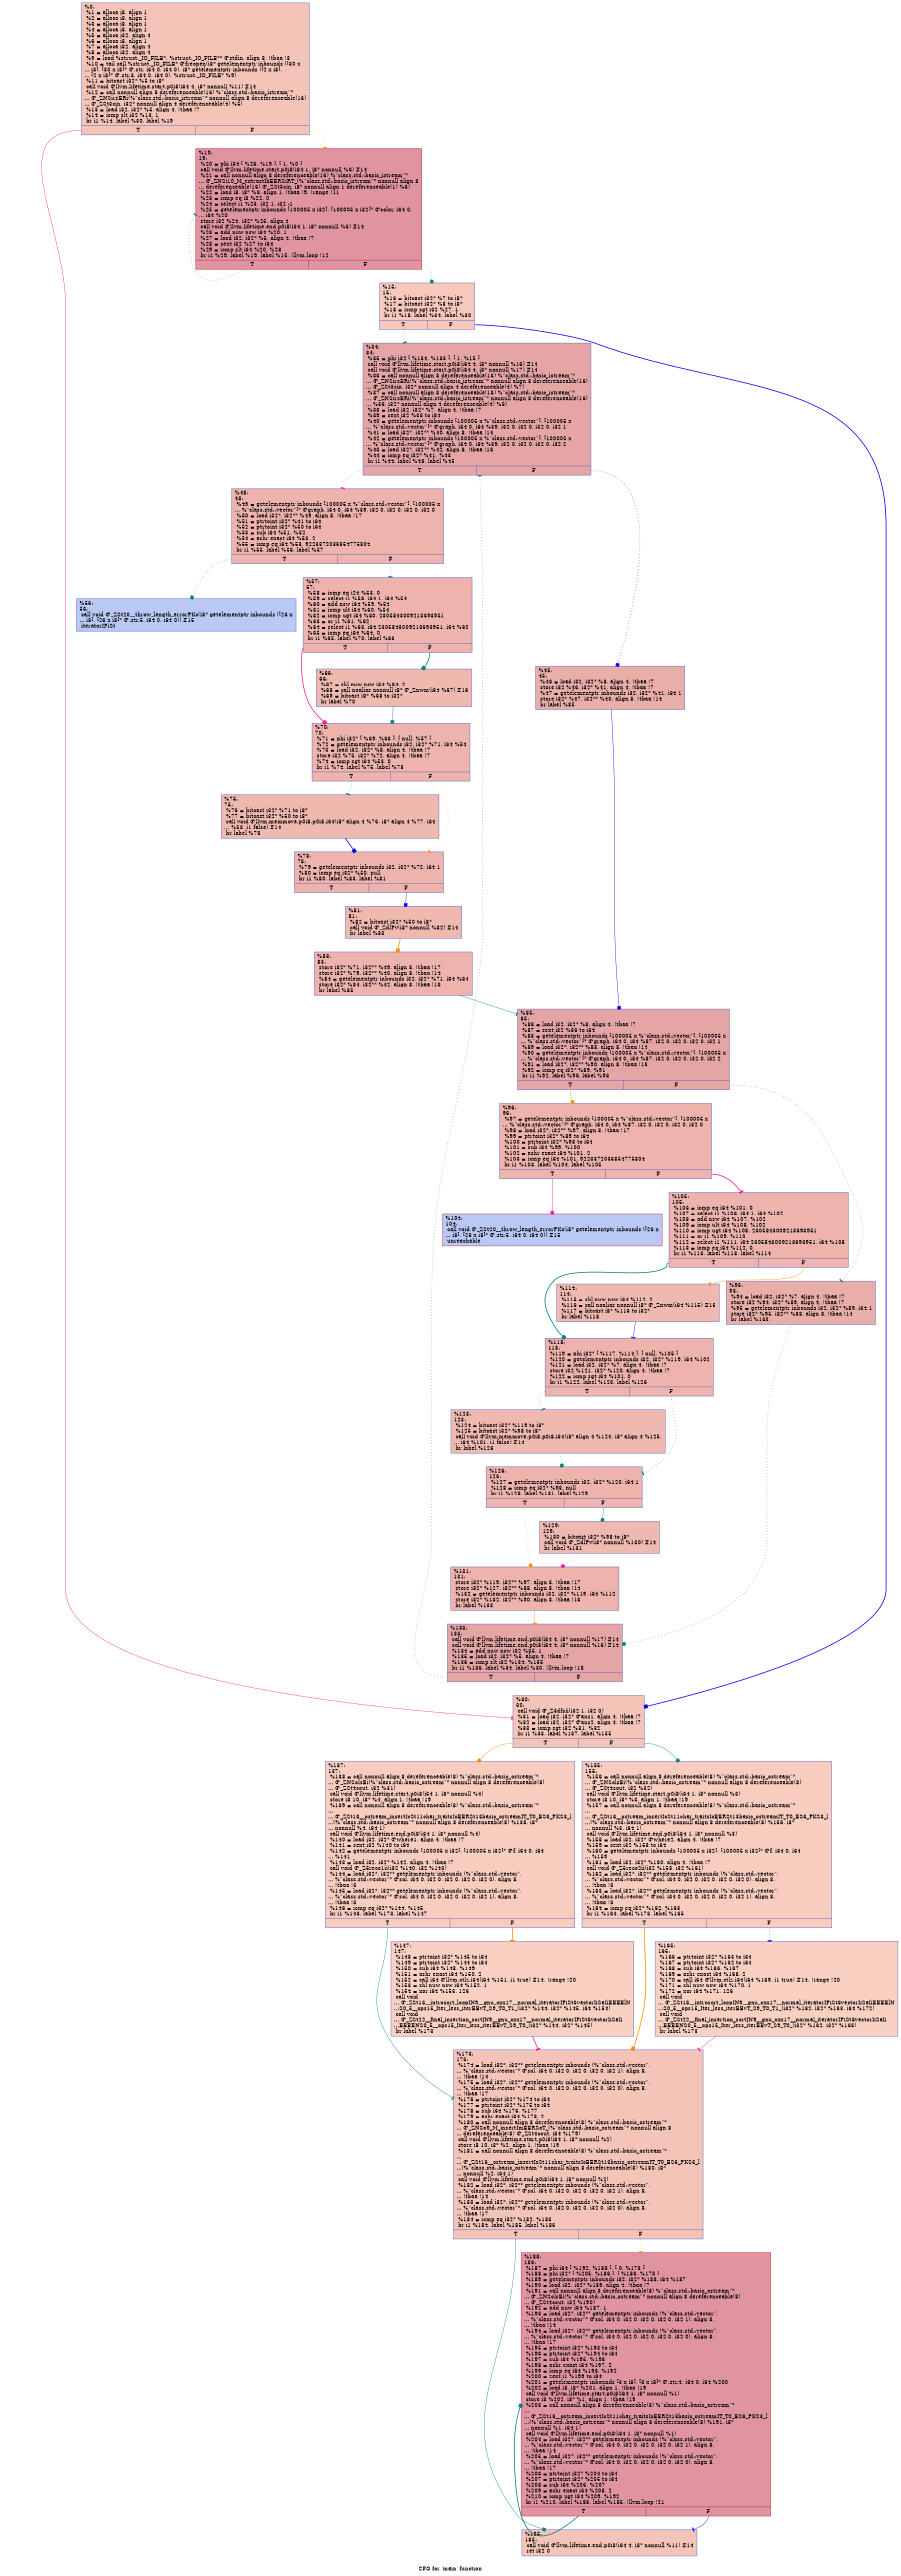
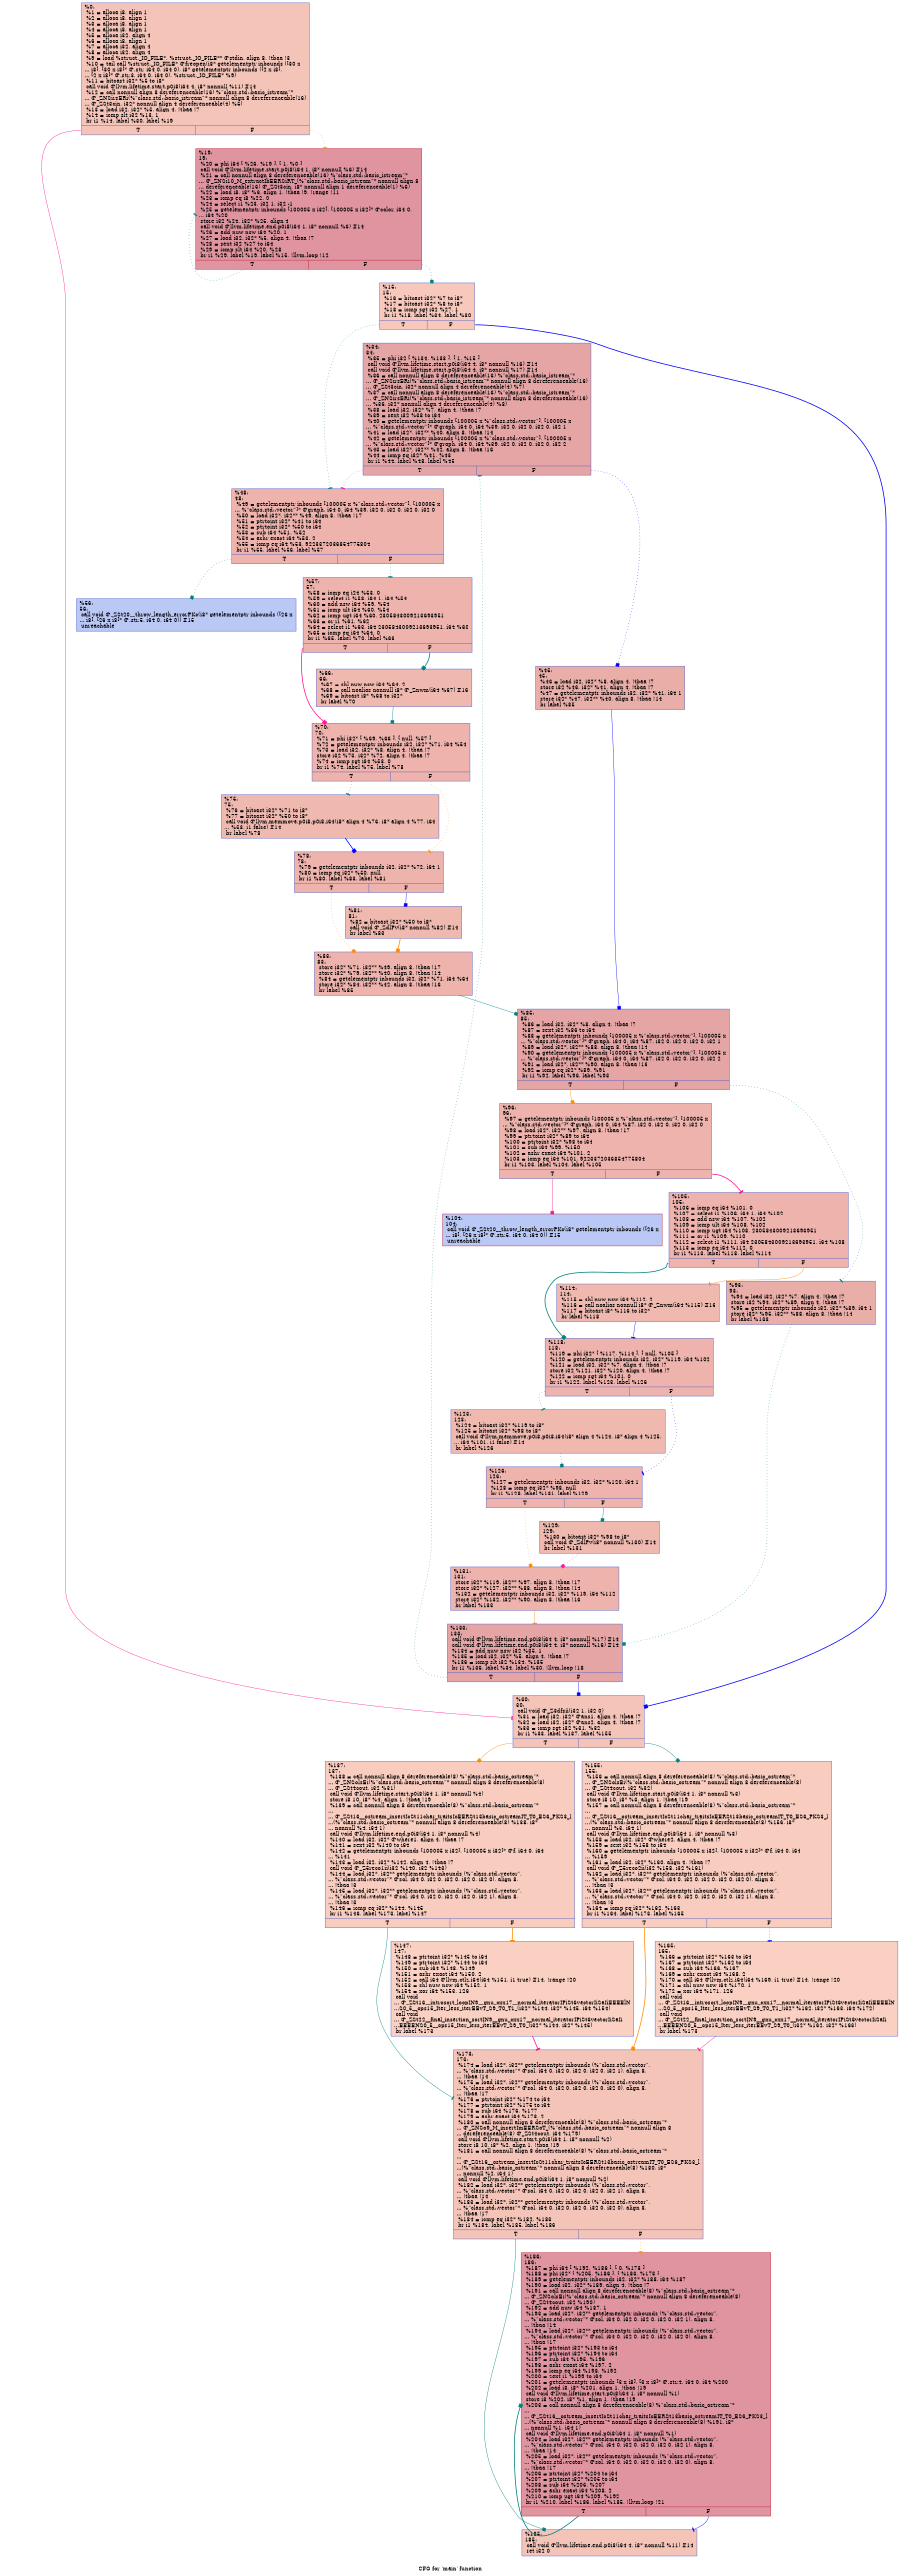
edge "%15:" -> "%34:": now "%15:" -> "%48:"
node "%56:": text "iteratorIPiSt" -> "unreachable"
edge "%78:" -> "%83:": added
edge "%83:" -> "%85:": arrowhead tee -> box
node "%96:": text "%101 = sub i64 %99, %100" -> "%101 = sub i64 %99, %150"
edge "%118:" -> "%126:": color teal -> blue
edge "%133:" -> "%30:": added
